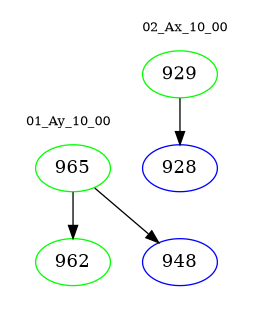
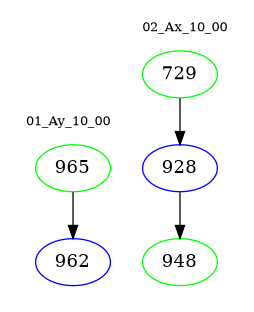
node "929": label "929" -> "729"
edge "965" -> "948": now "928" -> "948"
node "962": color green -> blue
node "948": color blue -> green
